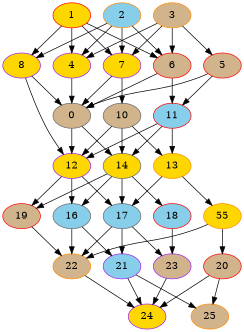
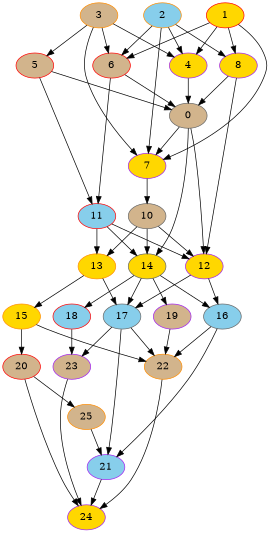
edge "7" -> "0": reversed
edge "12" -> "19": removed
node "19": color red -> purple
node "55": label "55" -> "15"
edge "21" -> "25": reversed
